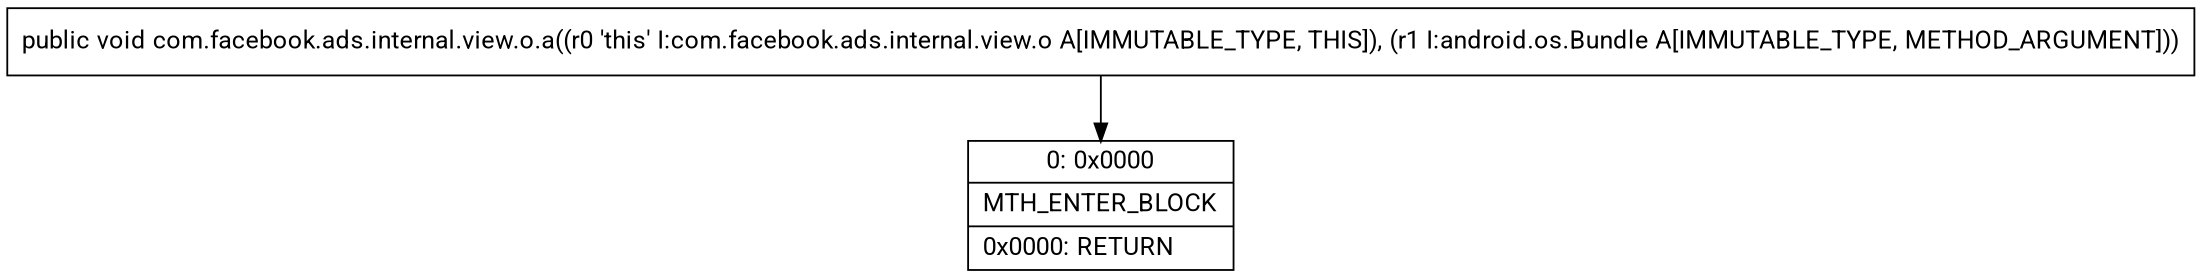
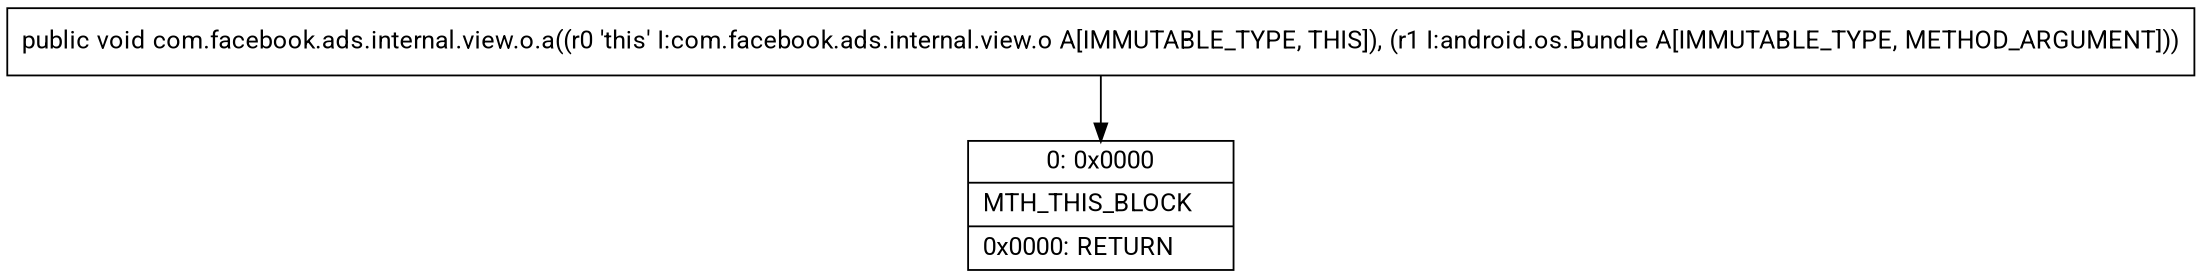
node "0: 0x0000": text "MTH_ENTER_BLOCK" -> "MTH_THIS_BLOCK"
